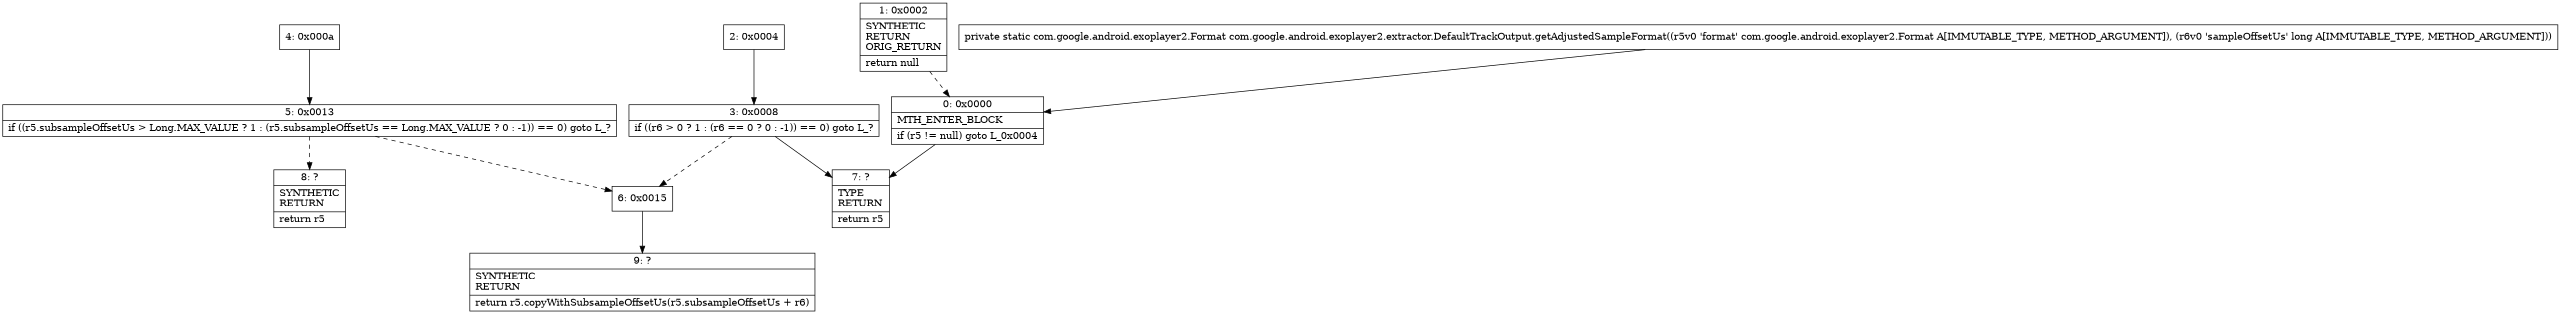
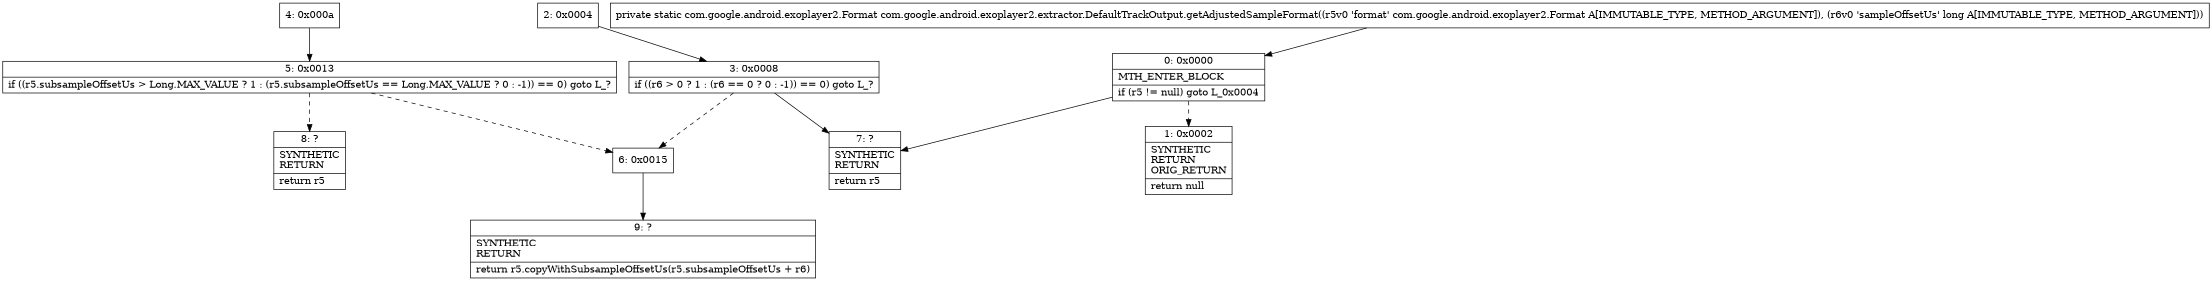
edge "1: 0x0002" -> "0: 0x0000": reversed
node "7: ?": text "TYPE" -> "SYNTHETIC"
